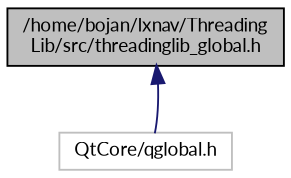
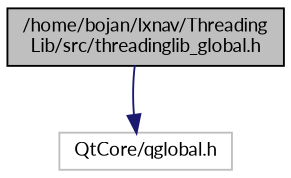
edge "QtCore/qglobal.h" -> "/home/bojan/lxnav/Threading Lib/src/threadinglib_global.h": reversed
